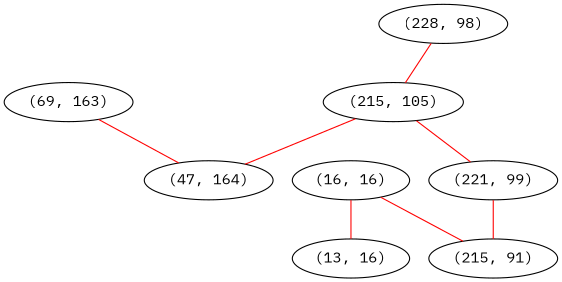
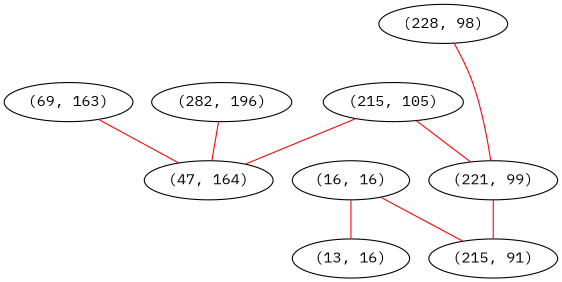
edge "(228, 98)" -- "(215, 105)": now "(228, 98)" -- "(221, 99)"
node "(282, 196)": added
